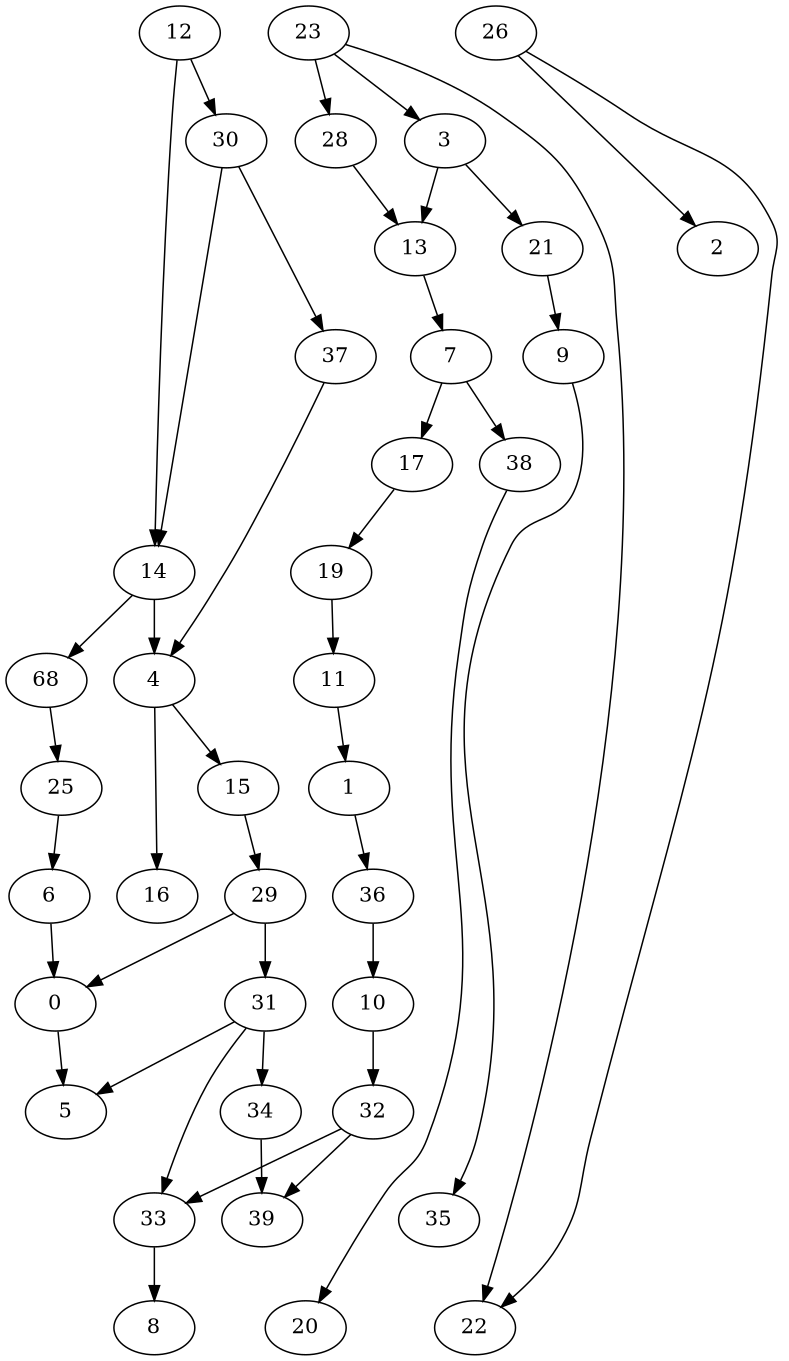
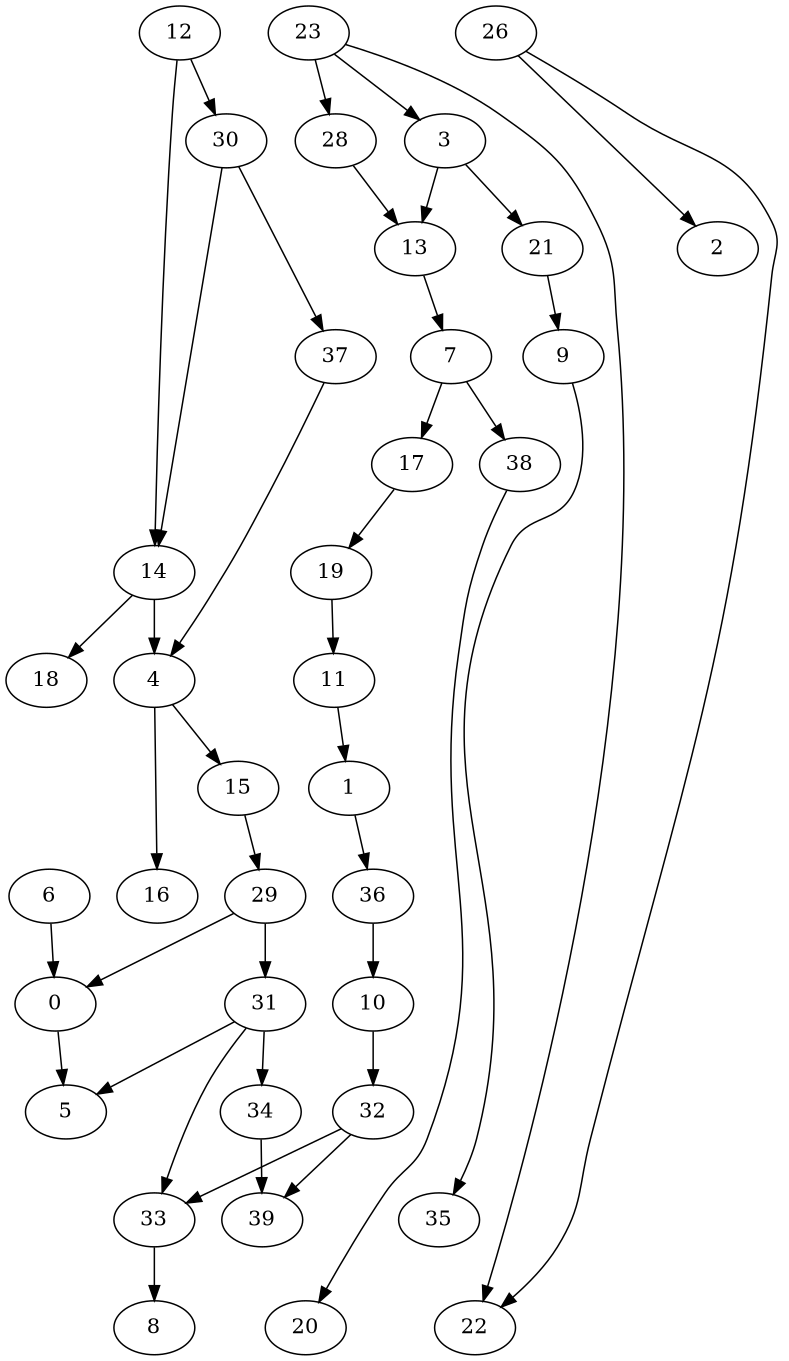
node "68": label "68" -> "18"
node "25": removed
